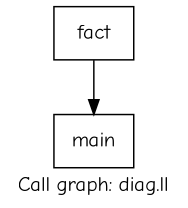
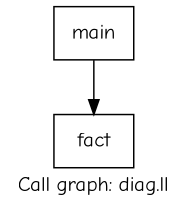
edge "fact" -> "main": reversed
